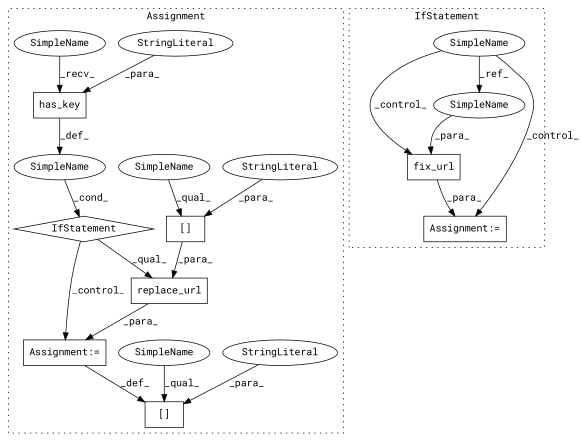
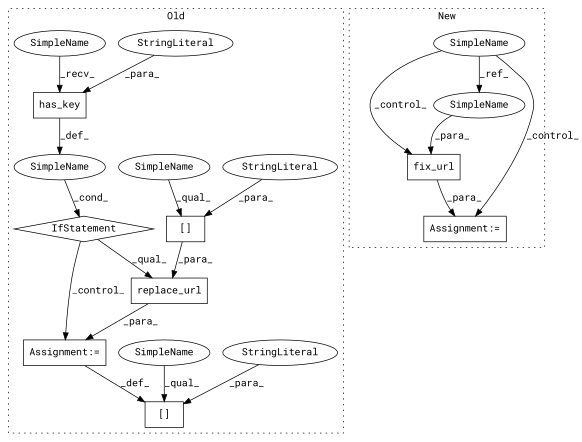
cluster "Assignment": label "Assignment" -> "Old"
cluster "IfStatement": label "IfStatement" -> "New"
